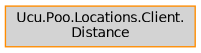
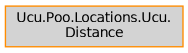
node "Ucu.Poo.Locations.Client. Distance": label "Ucu.Poo.Locations.Client. Distance" -> "Ucu.Poo.Locations.Ucu. Distance"
